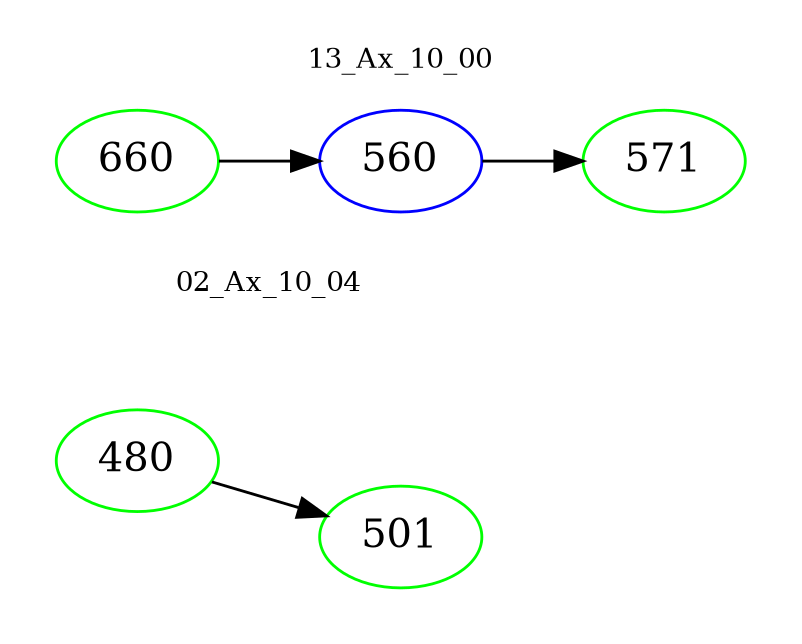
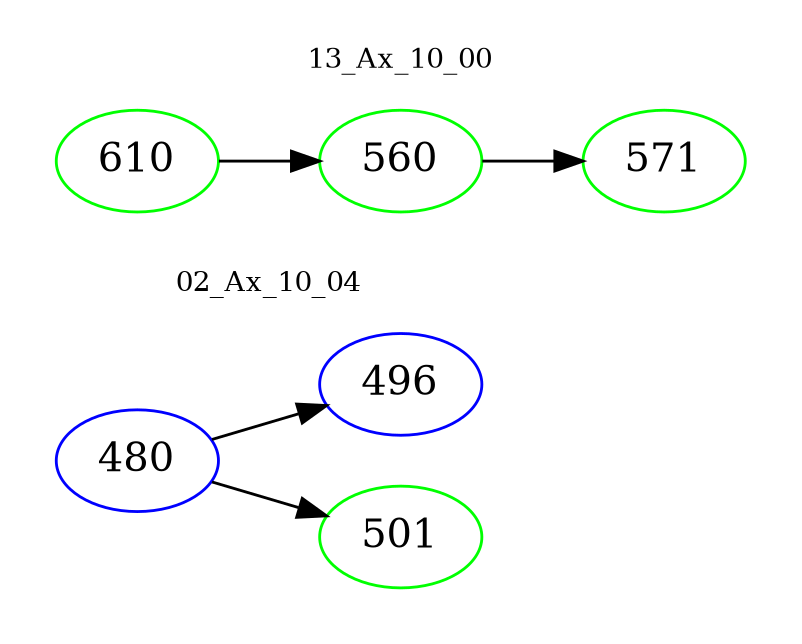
node "660": label "660" -> "610"
node "560": color blue -> green
node "496": added
node "480": color green -> blue
